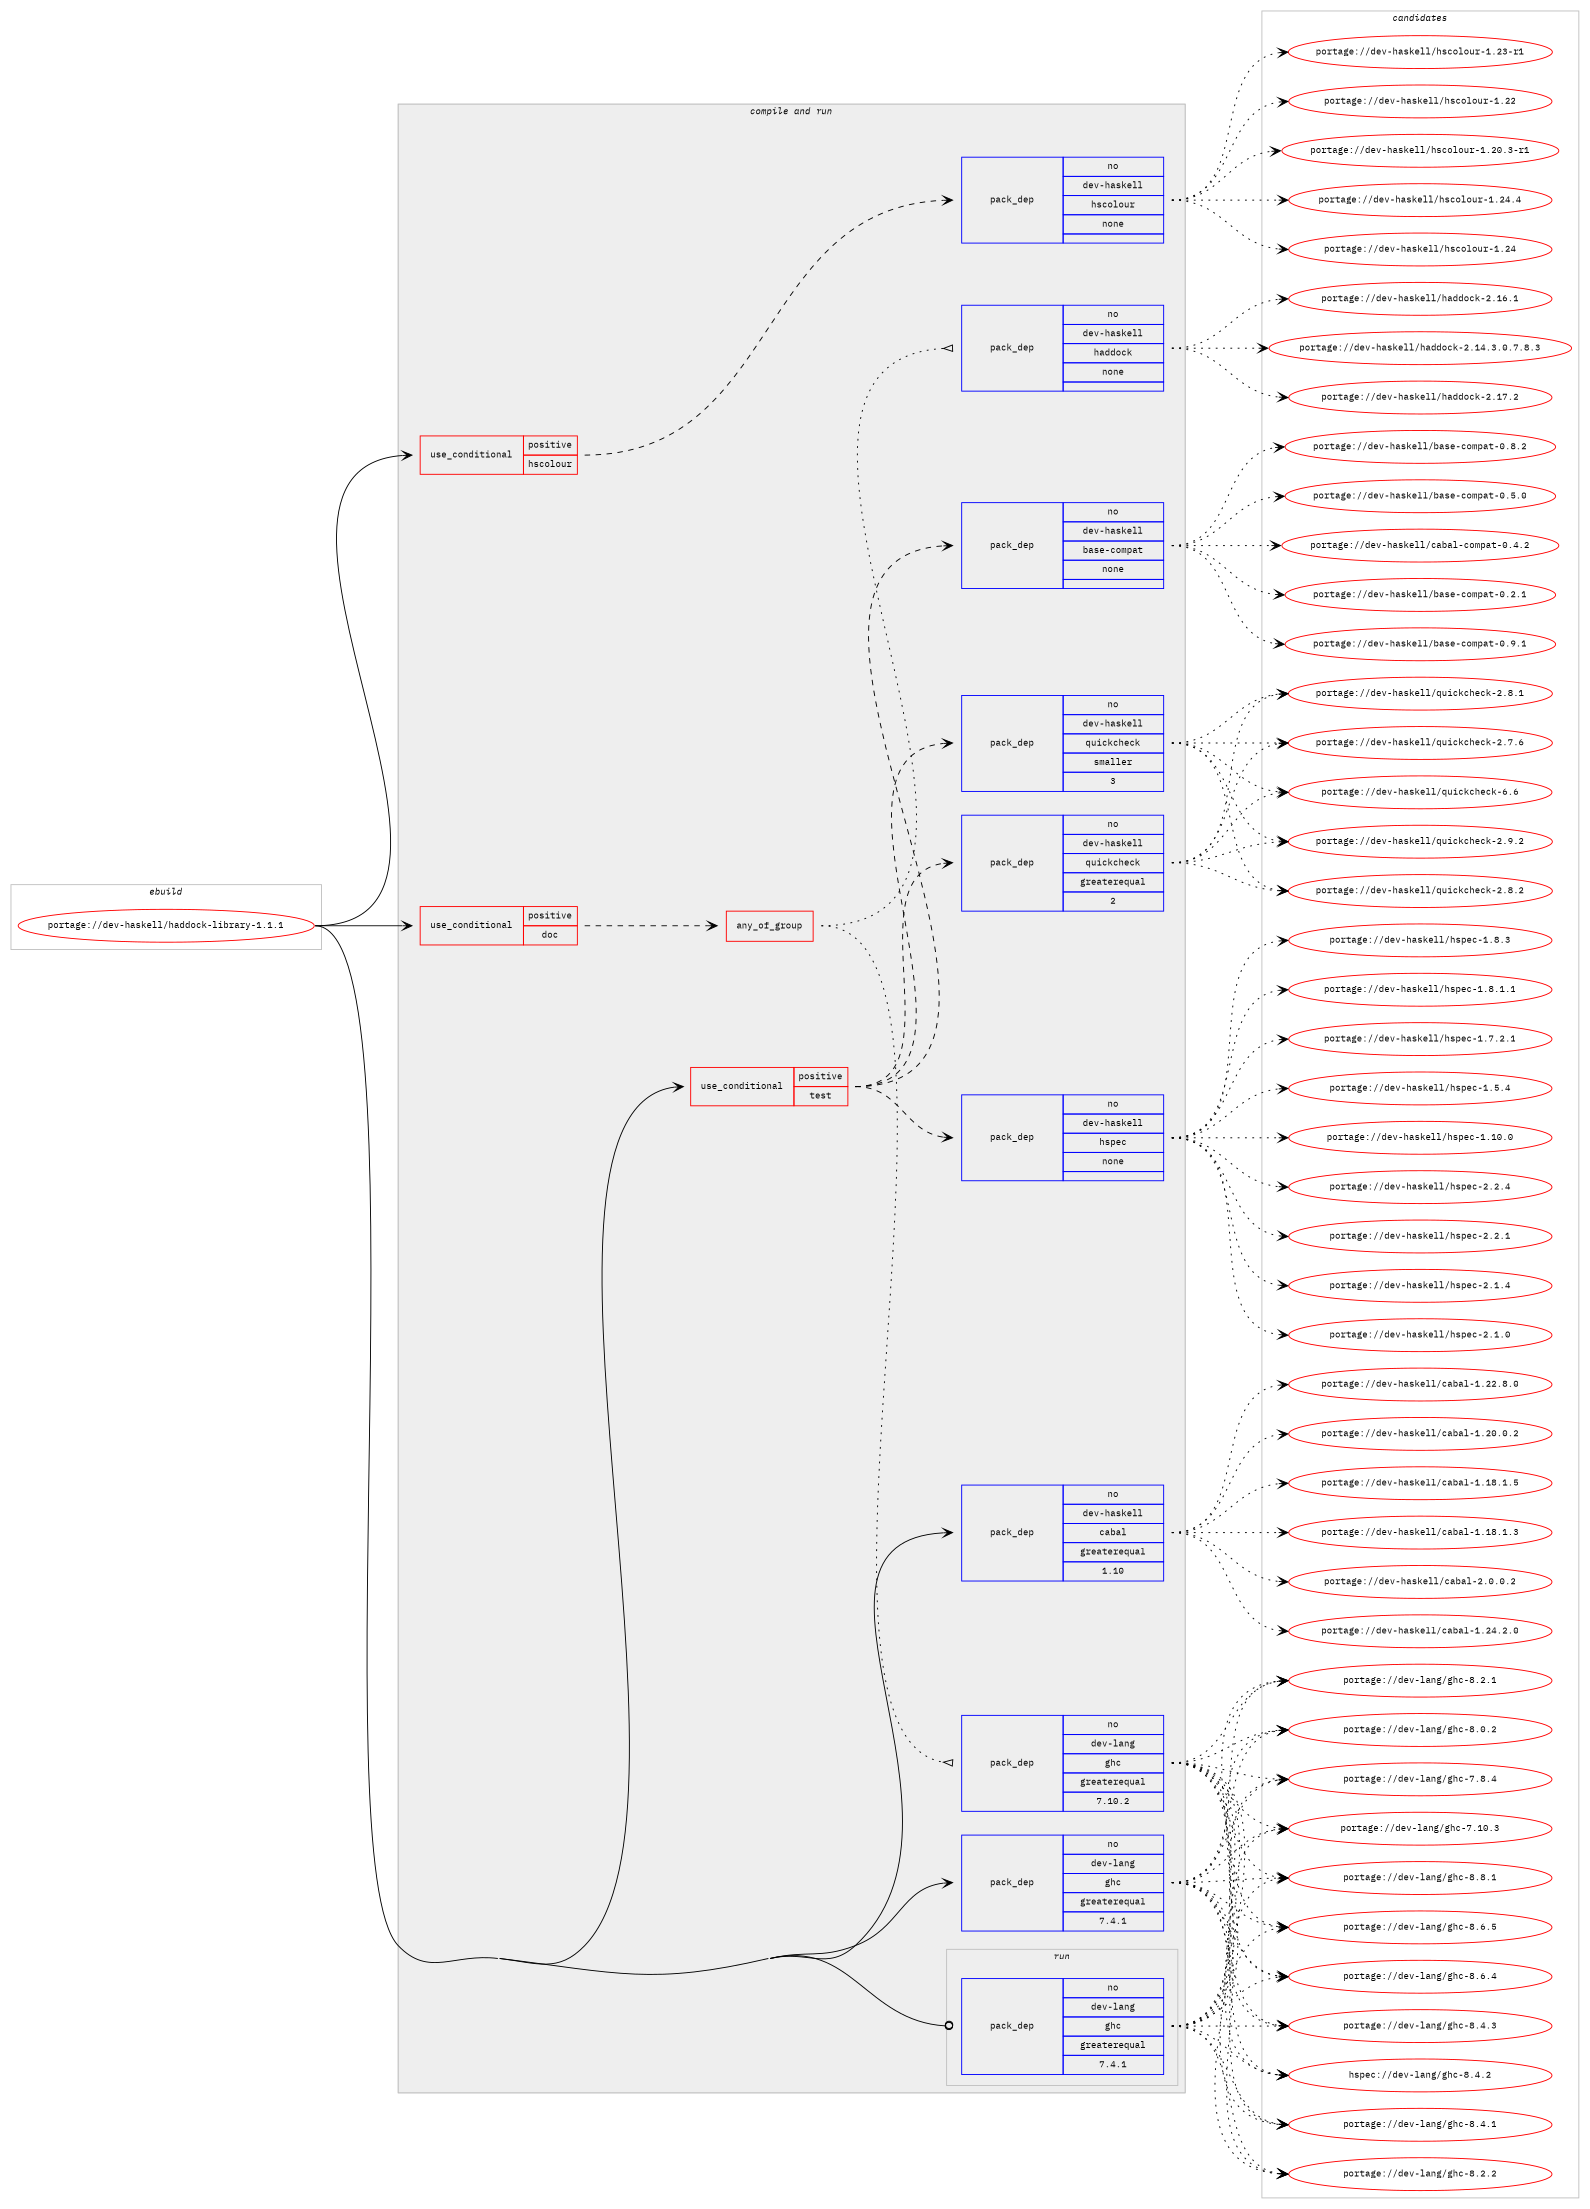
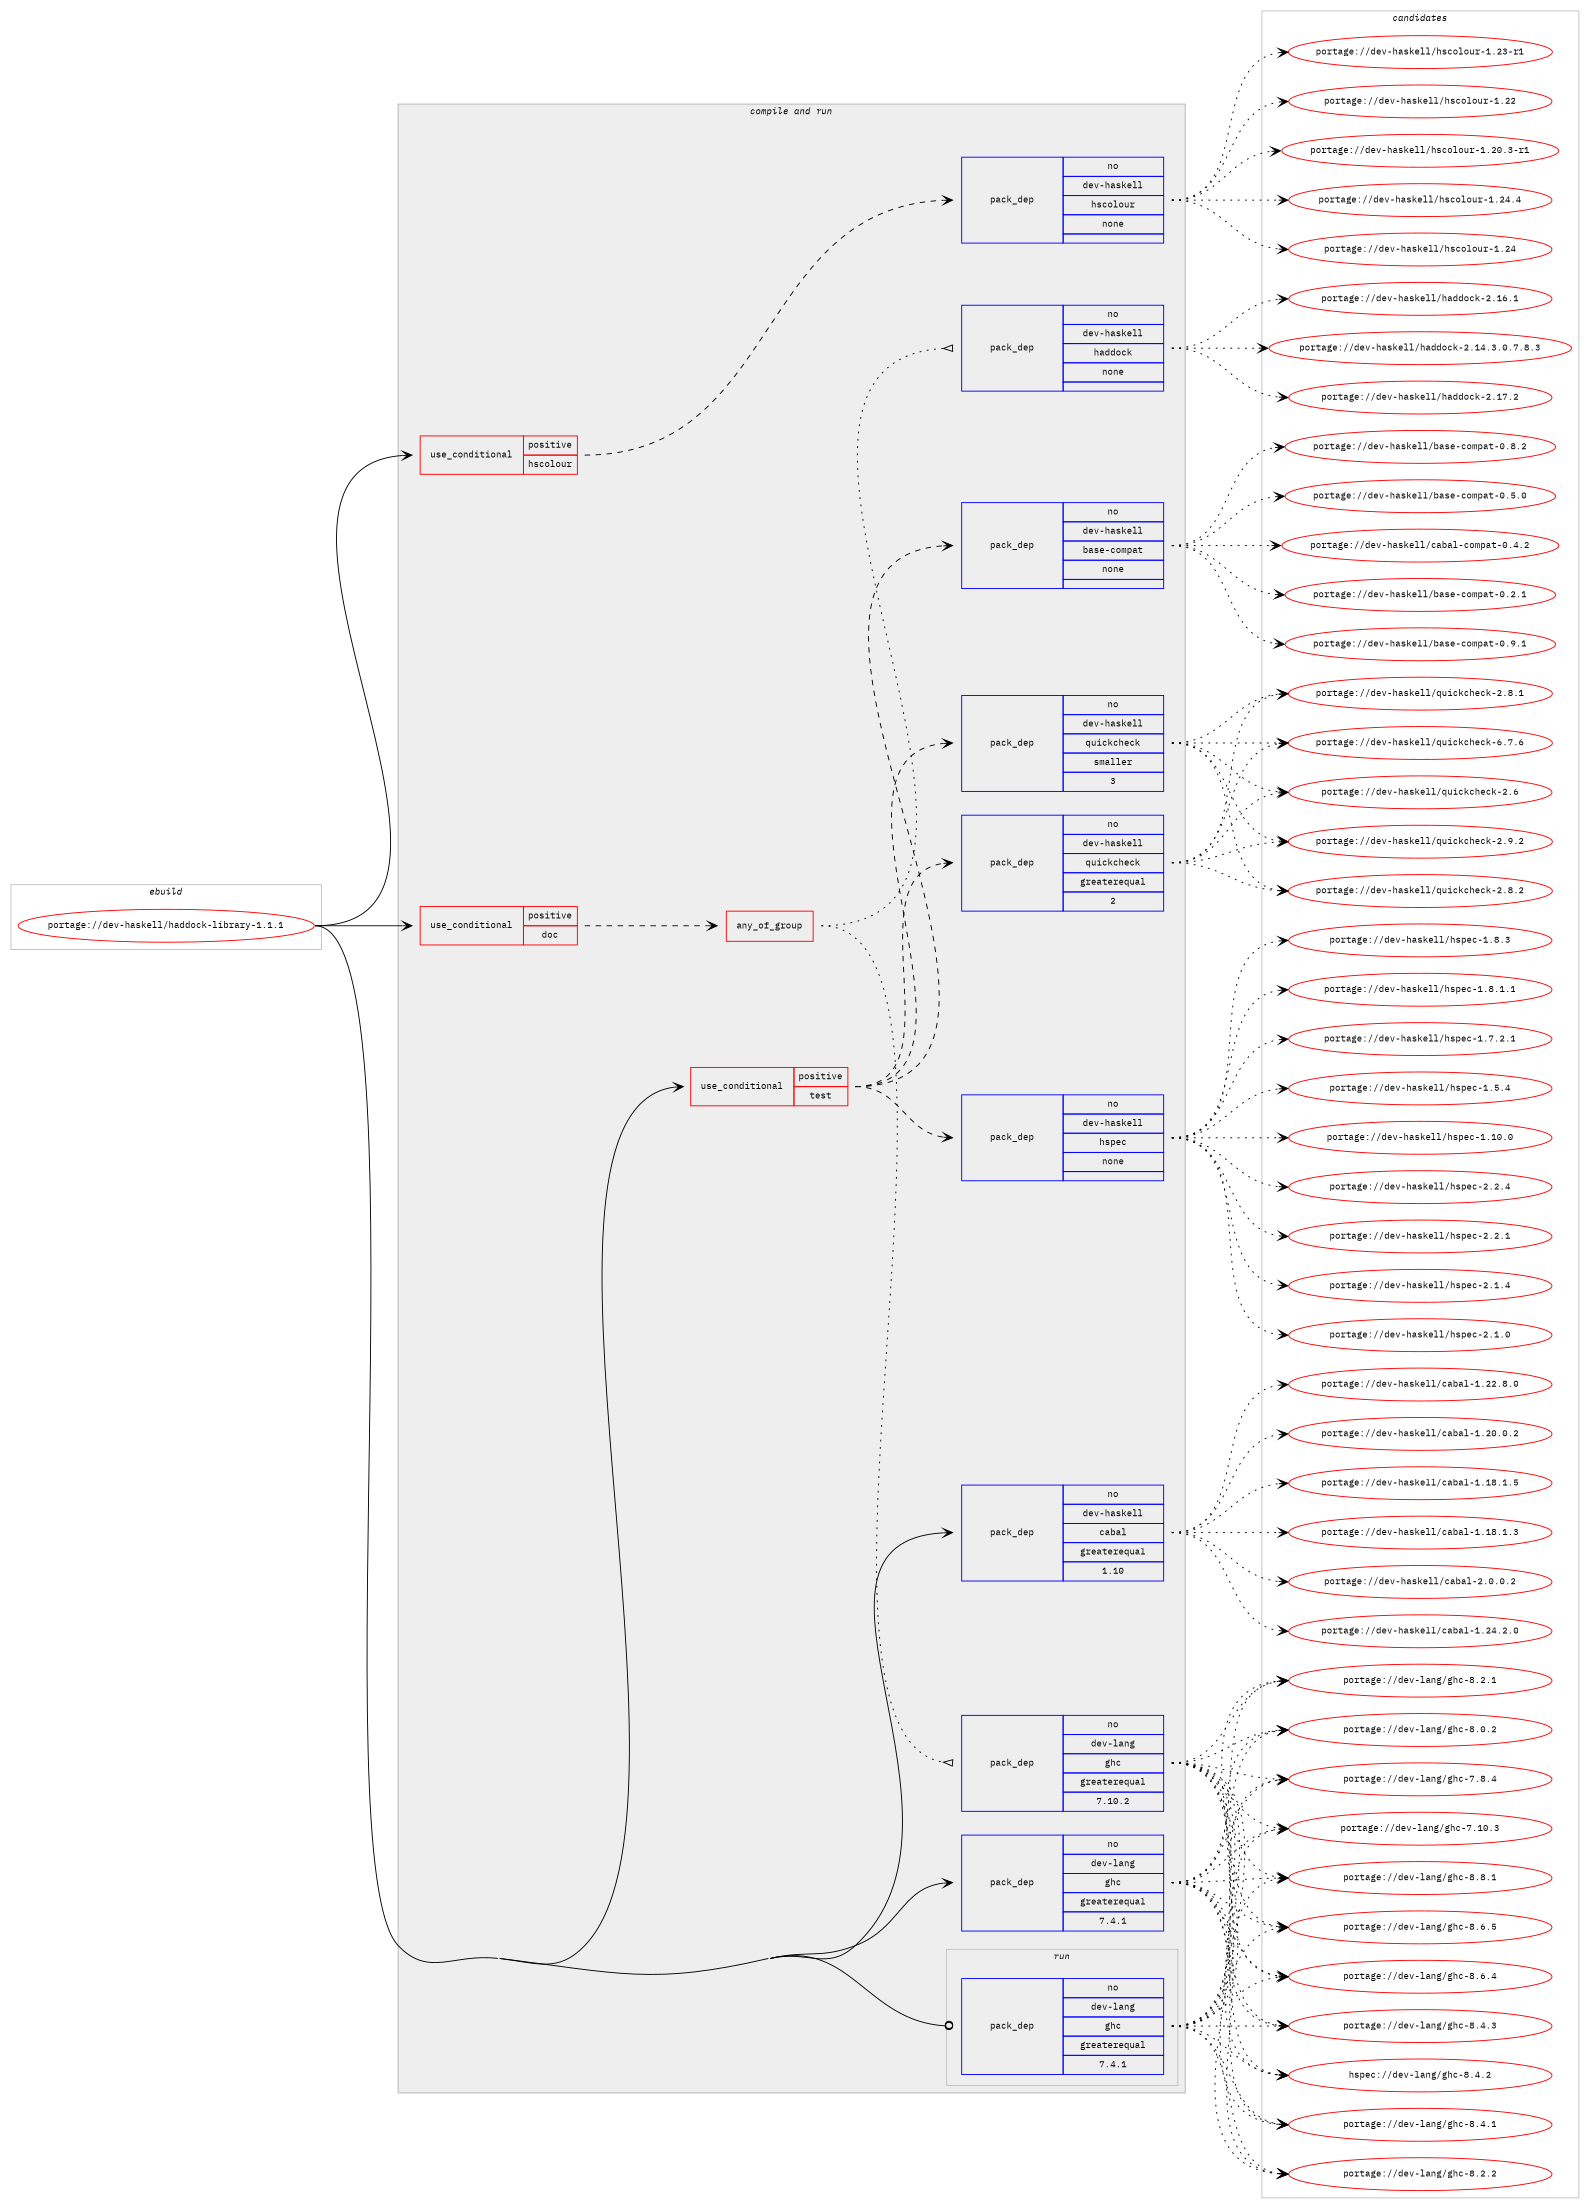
node "portage://dev-haskell/quickcheck-2.7.6": label "portage://dev-haskell/quickcheck-2.7.6" -> "portage://dev-haskell/quickcheck-6.7.6"
node "portage://dev-haskell/quickcheck-6.6": label "portage://dev-haskell/quickcheck-6.6" -> "portage://dev-haskell/quickcheck-2.6"
